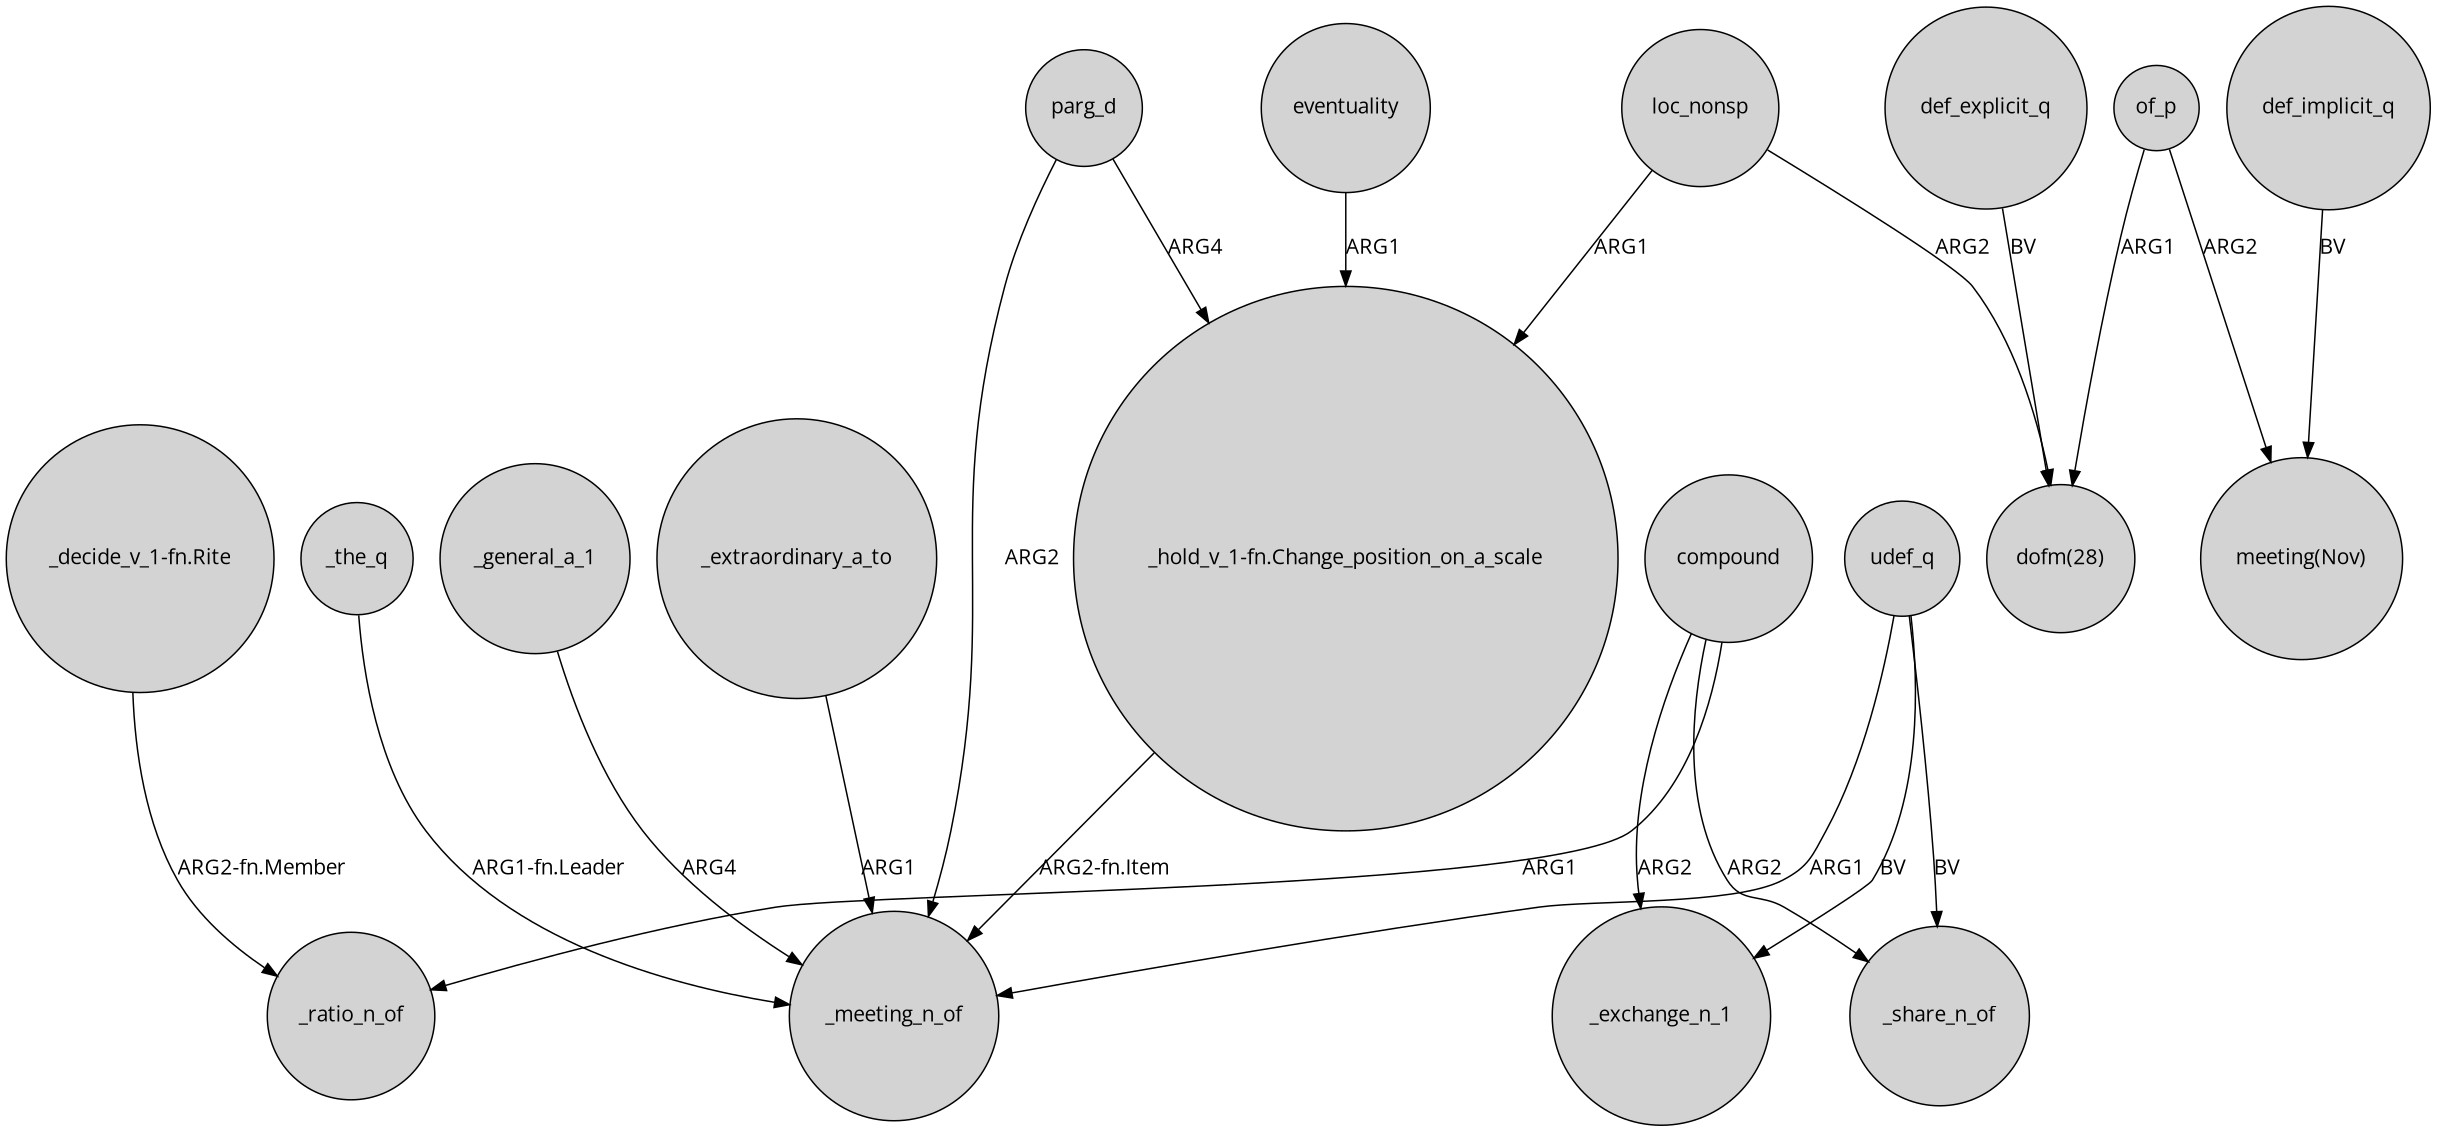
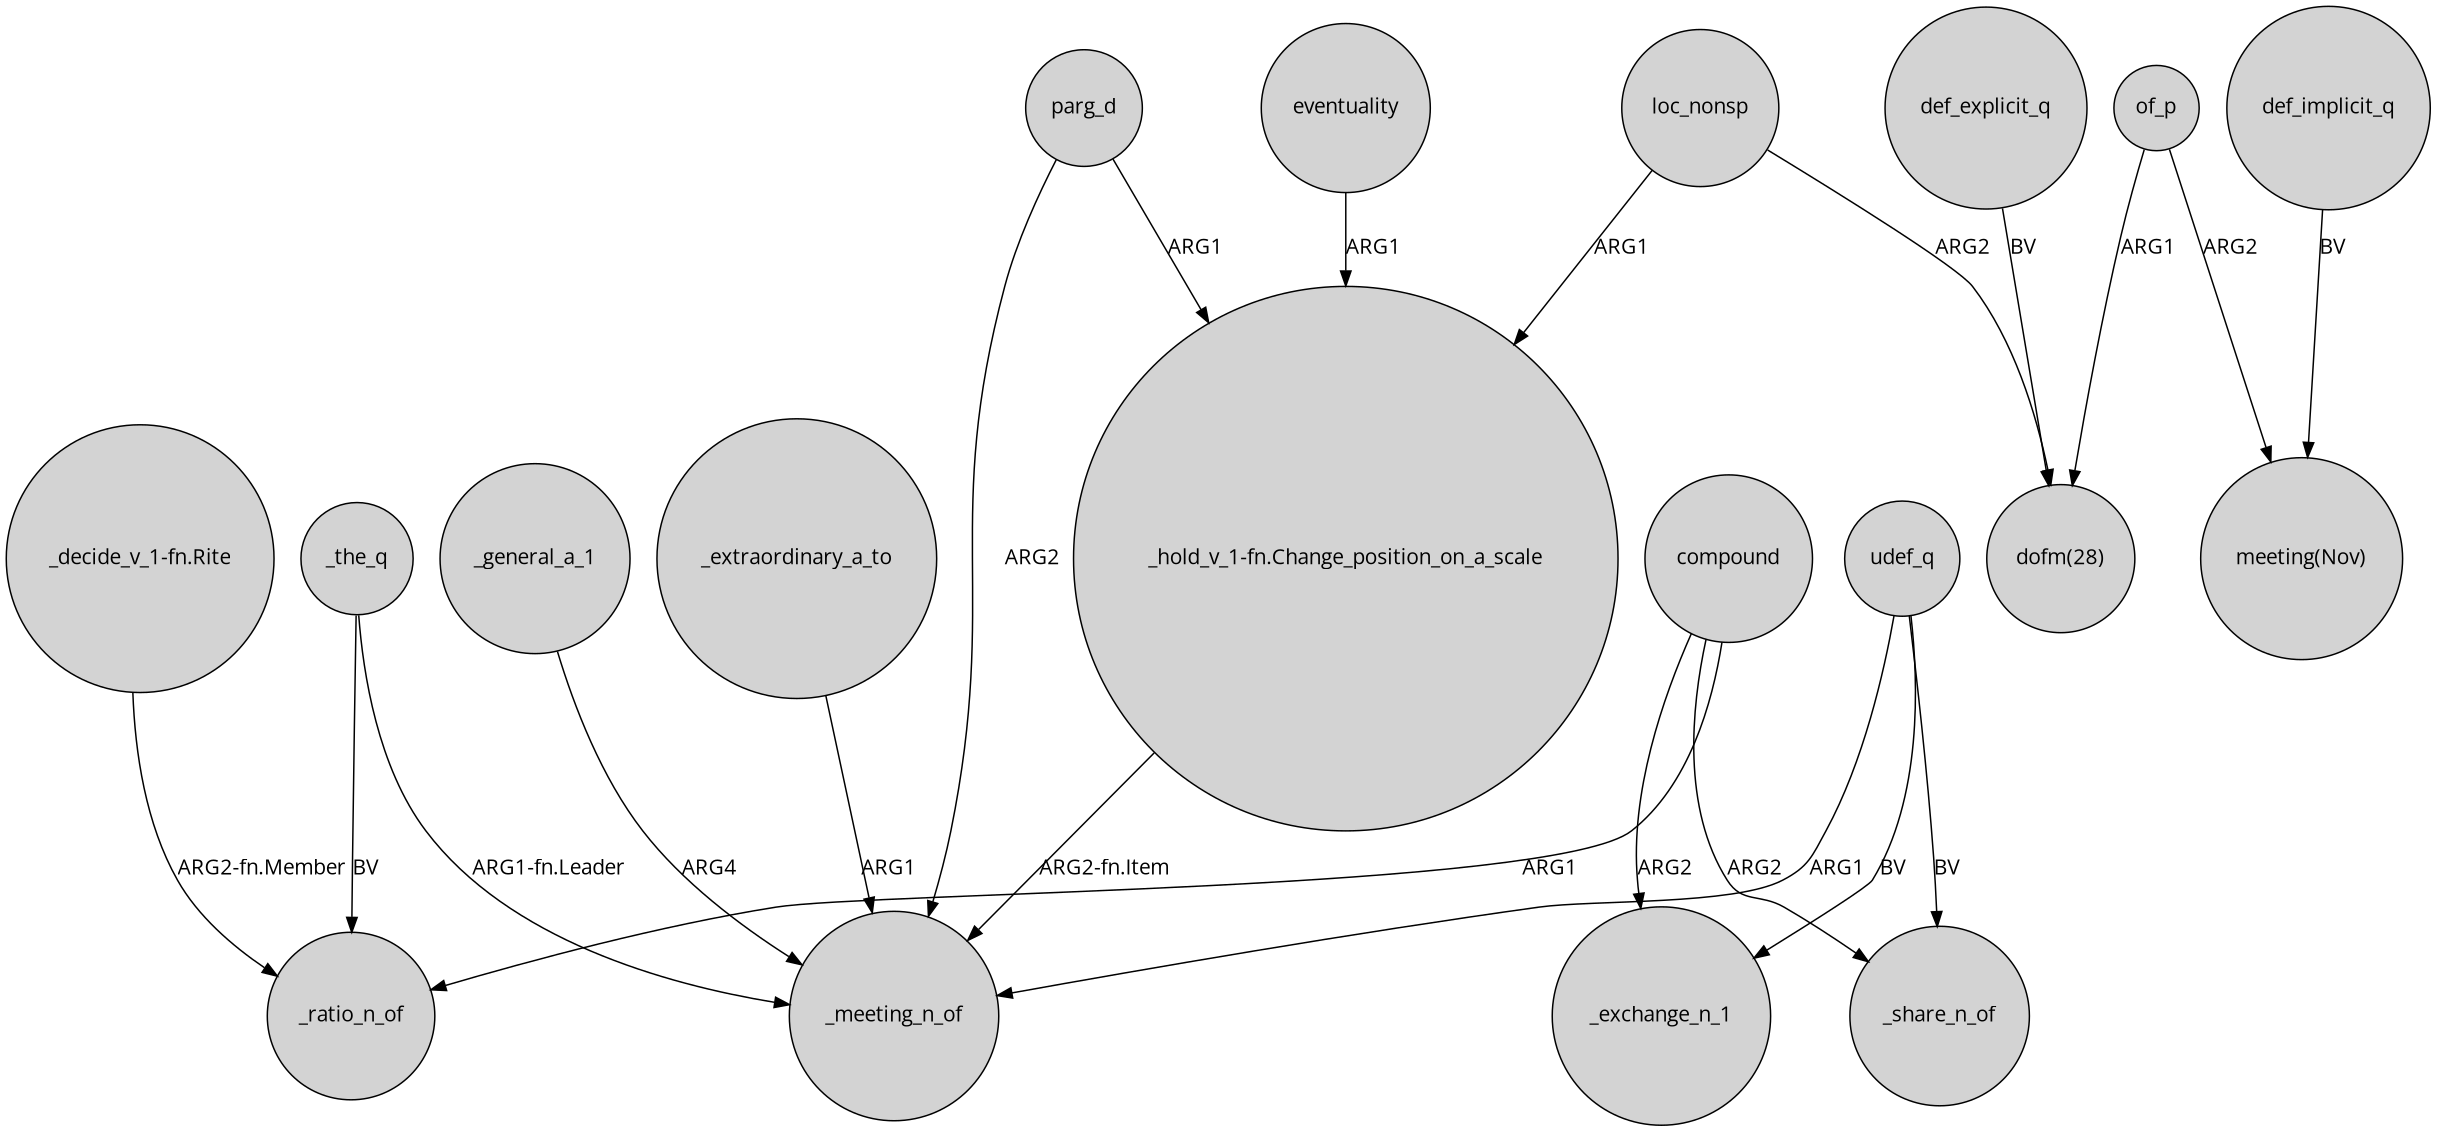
edge "parg_d" -> "_hold_v_1-fn.Change_position_on_a_scale": label "ARG4" -> "ARG1"
edge "_the_q" -> "_ratio_n_of": added, label "BV"
